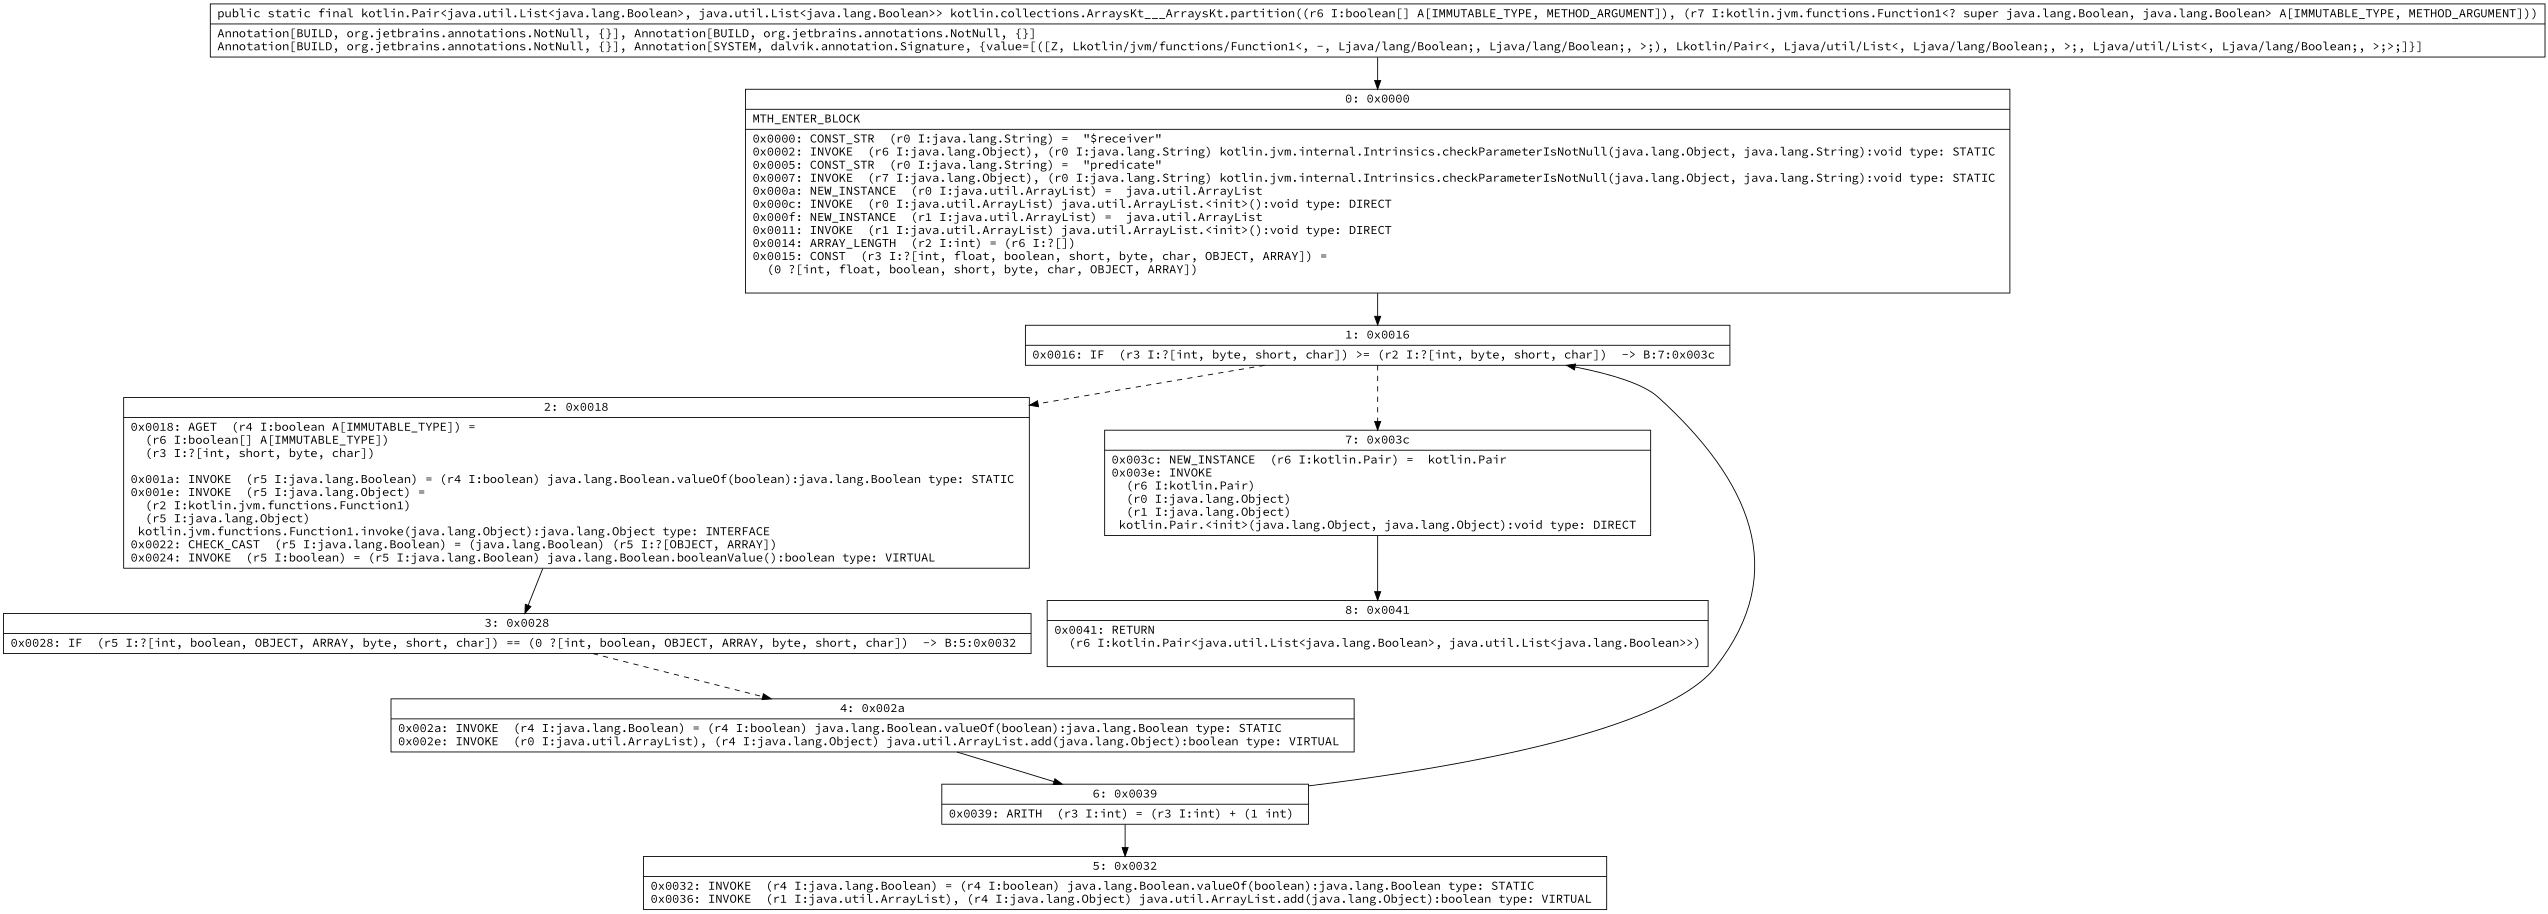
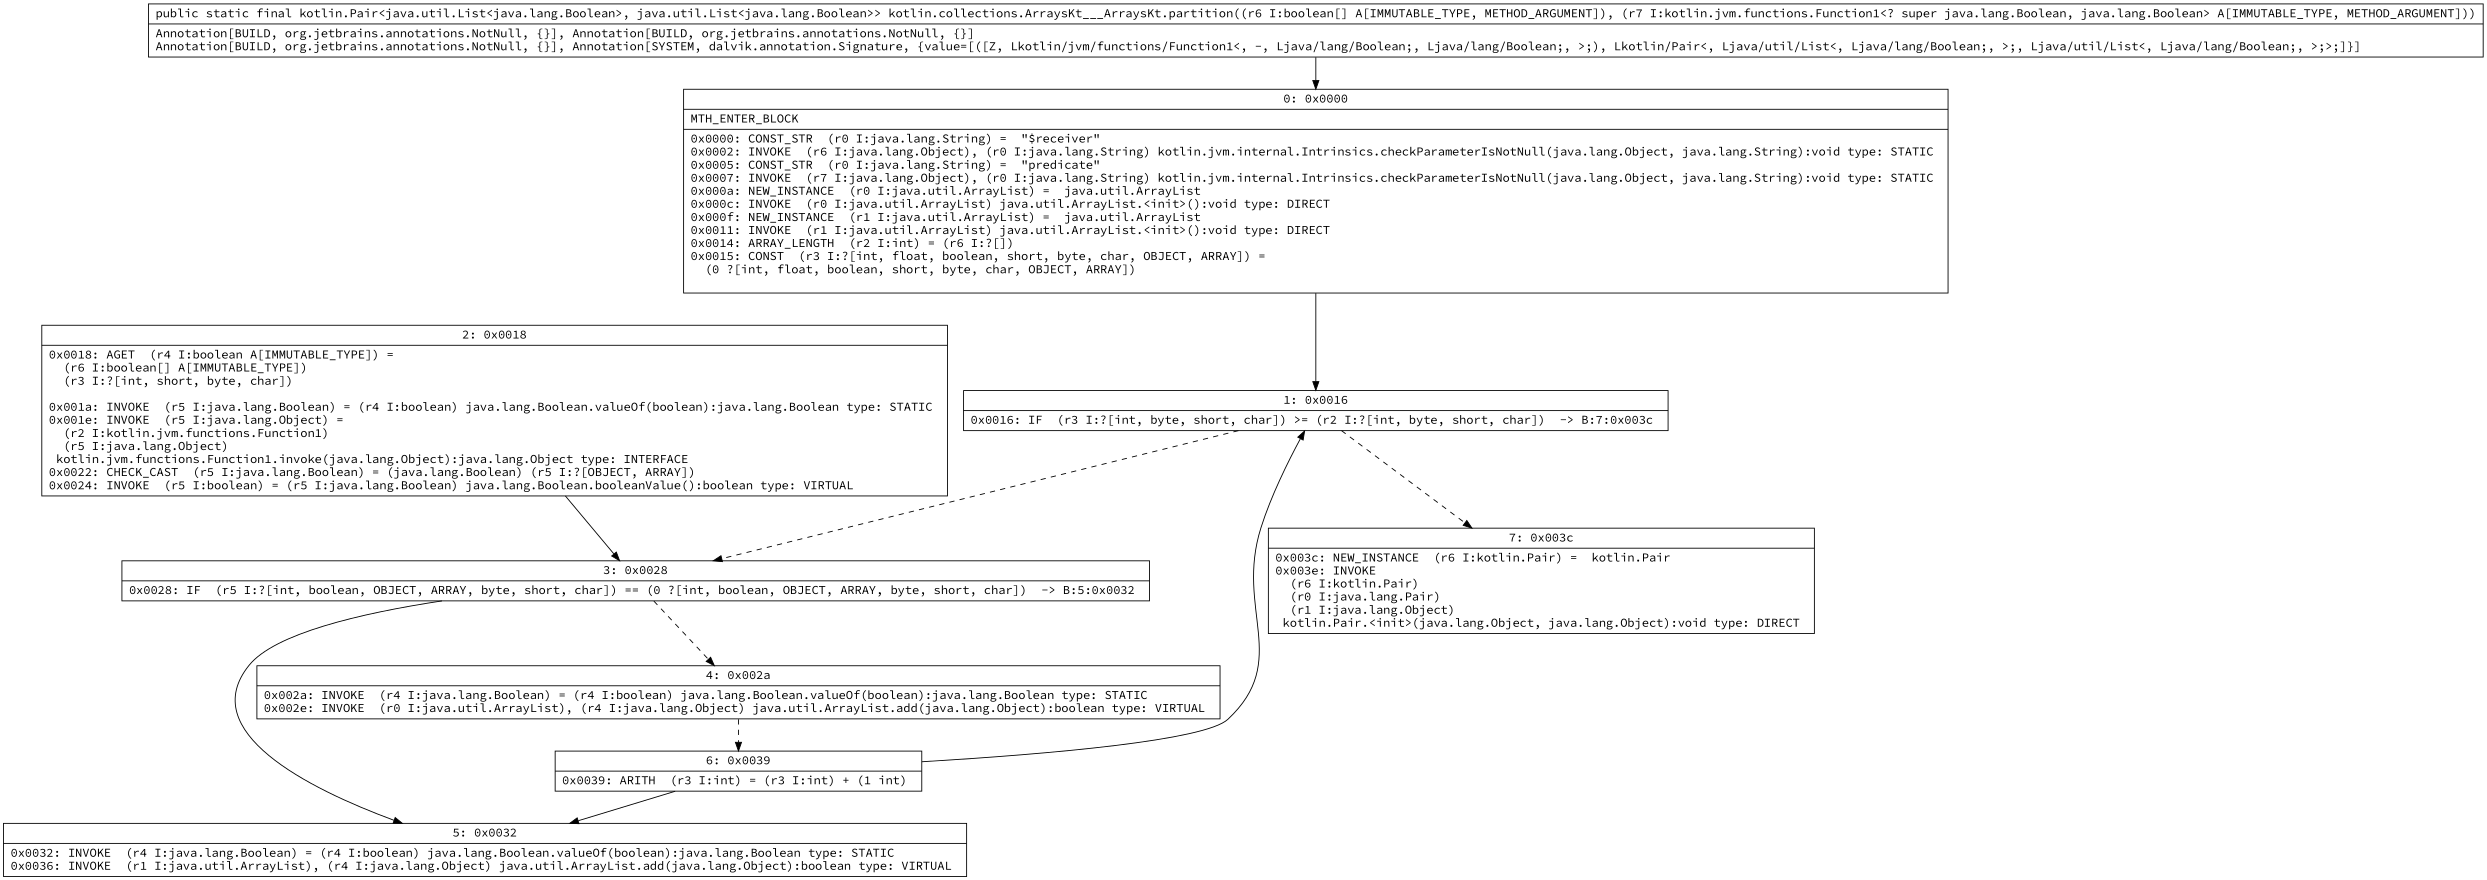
edge "1: 0x0016" -> "2: 0x0018": now "1: 0x0016" -> "3: 0x0028"
node "7: 0x003c": text "(r0 I:java.lang.Object)" -> "(r0 I:java.lang.Pair)"
node "8: 0x0041": removed
edge "3: 0x0028" -> "5: 0x0032": added
edge "4: 0x002a" -> "6: 0x0039": style solid -> dashed
